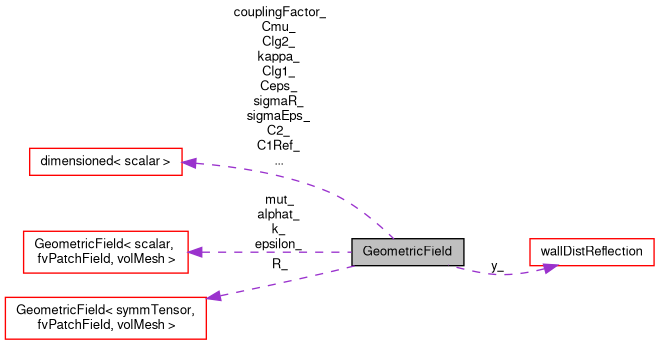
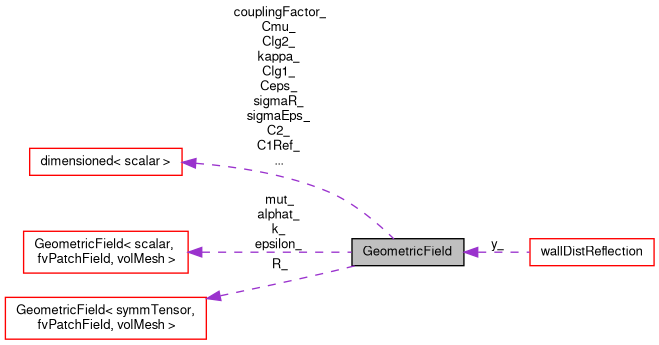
edge "GeometricField" -> "wallDistReflection": reversed
